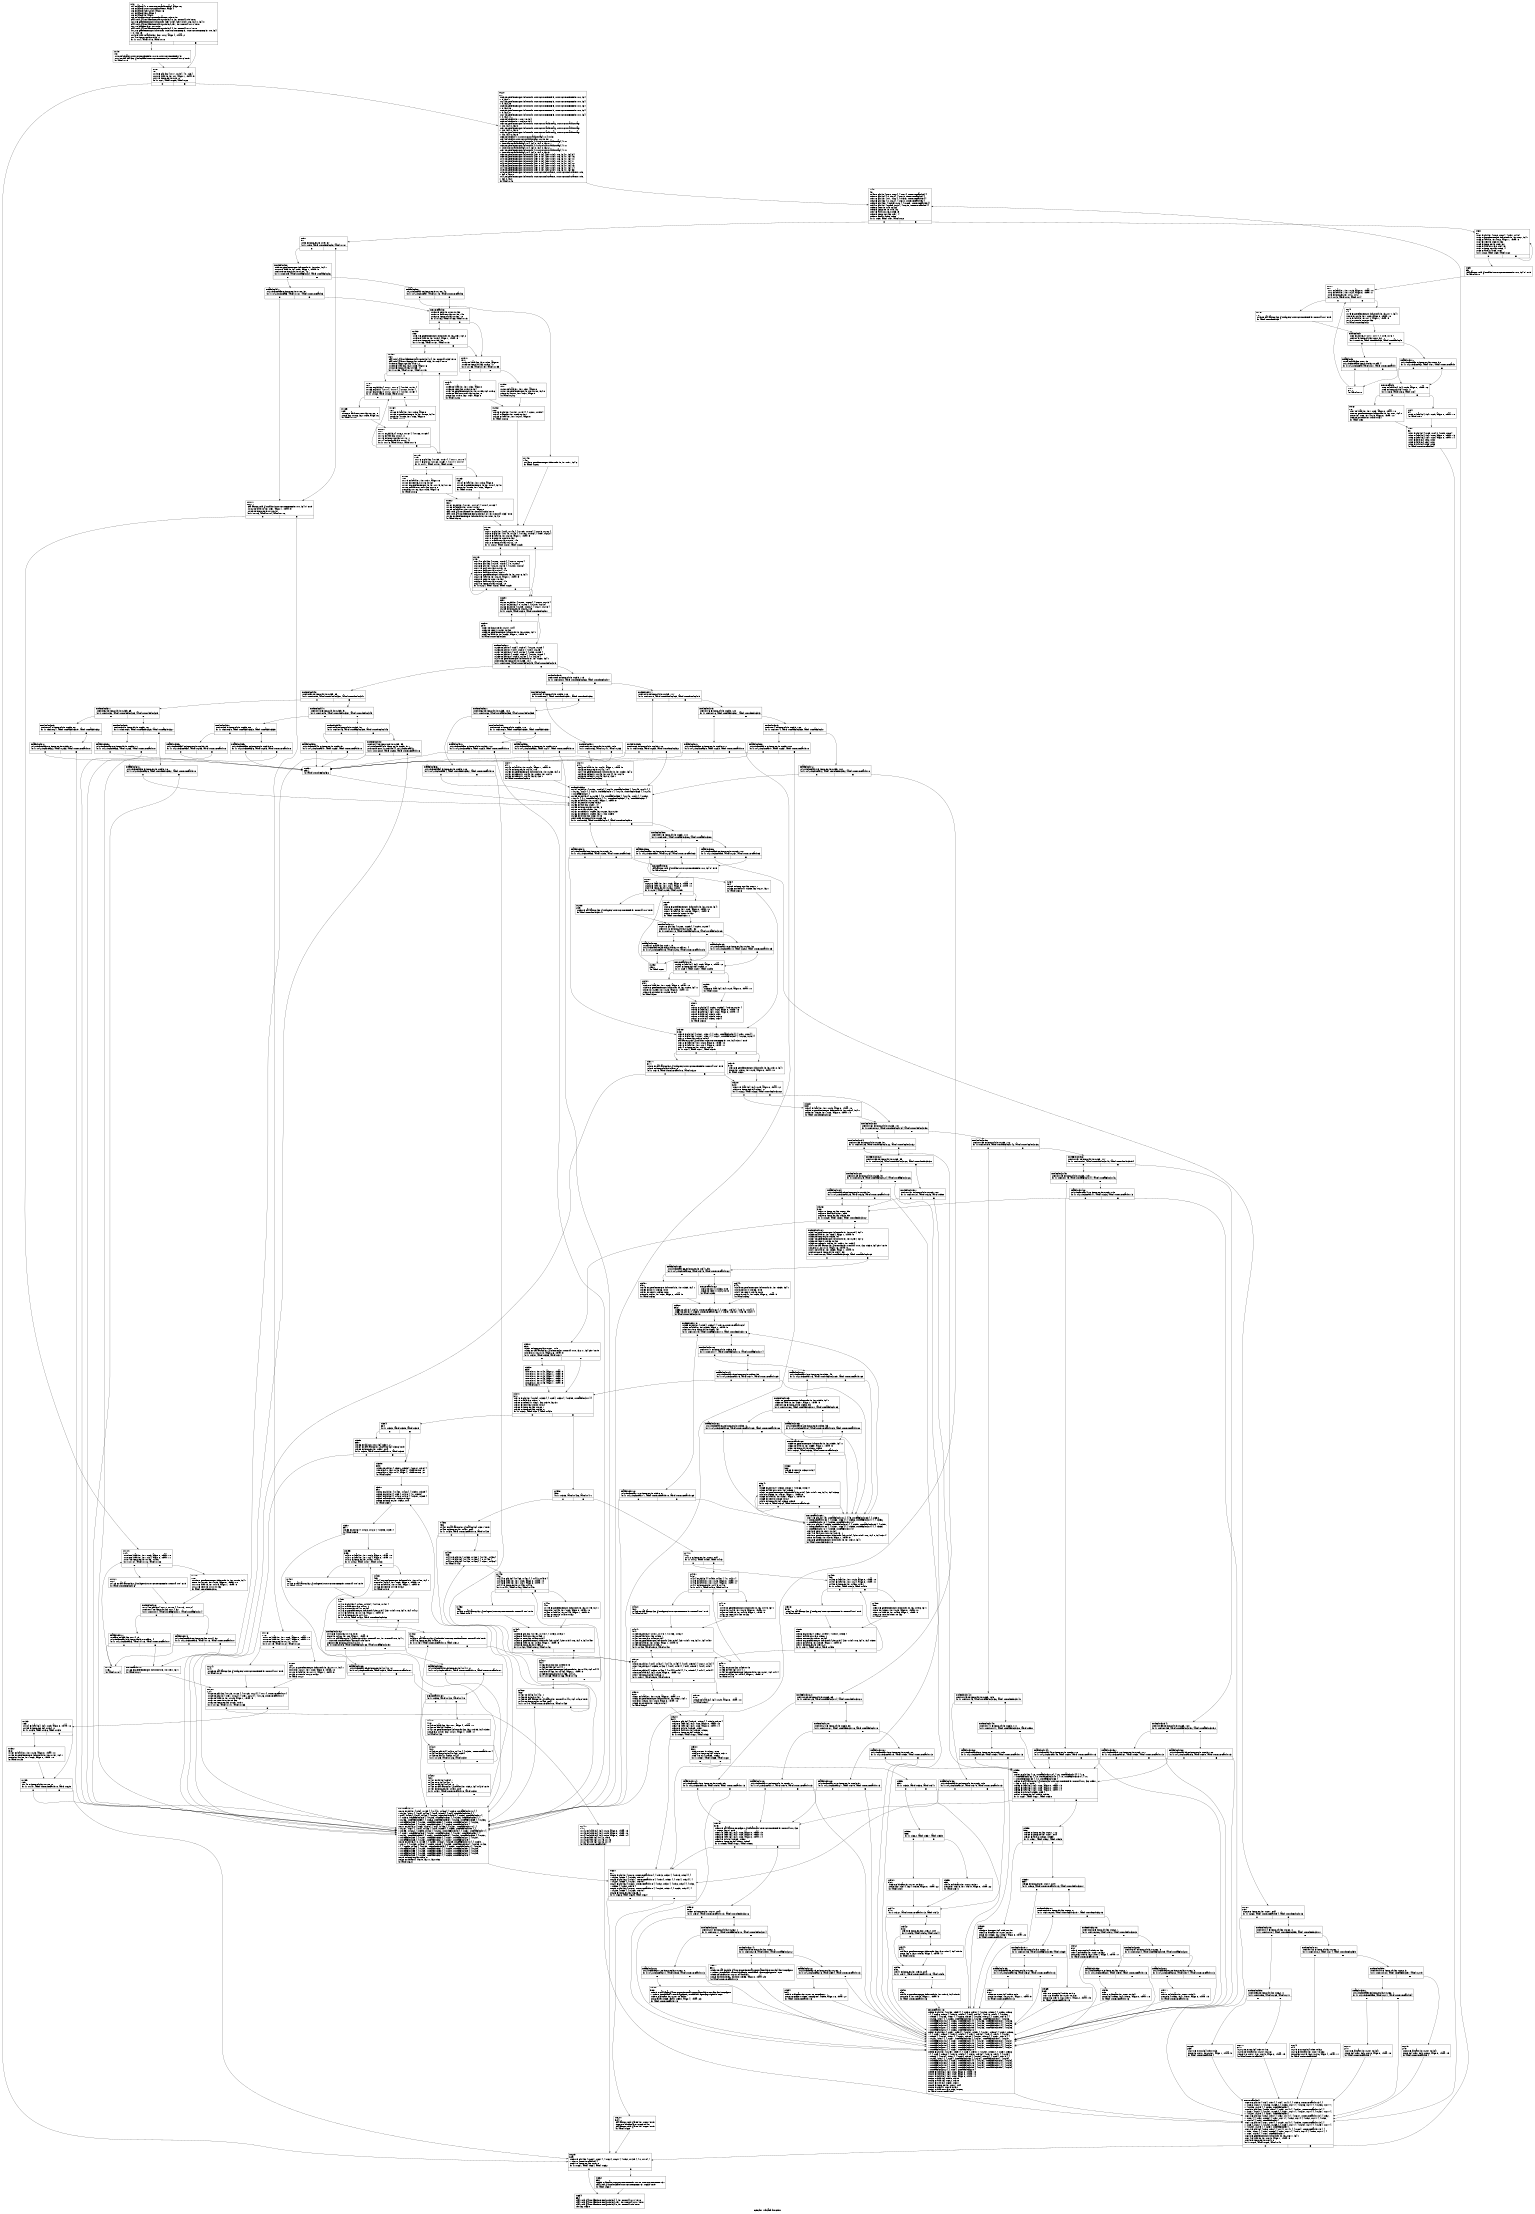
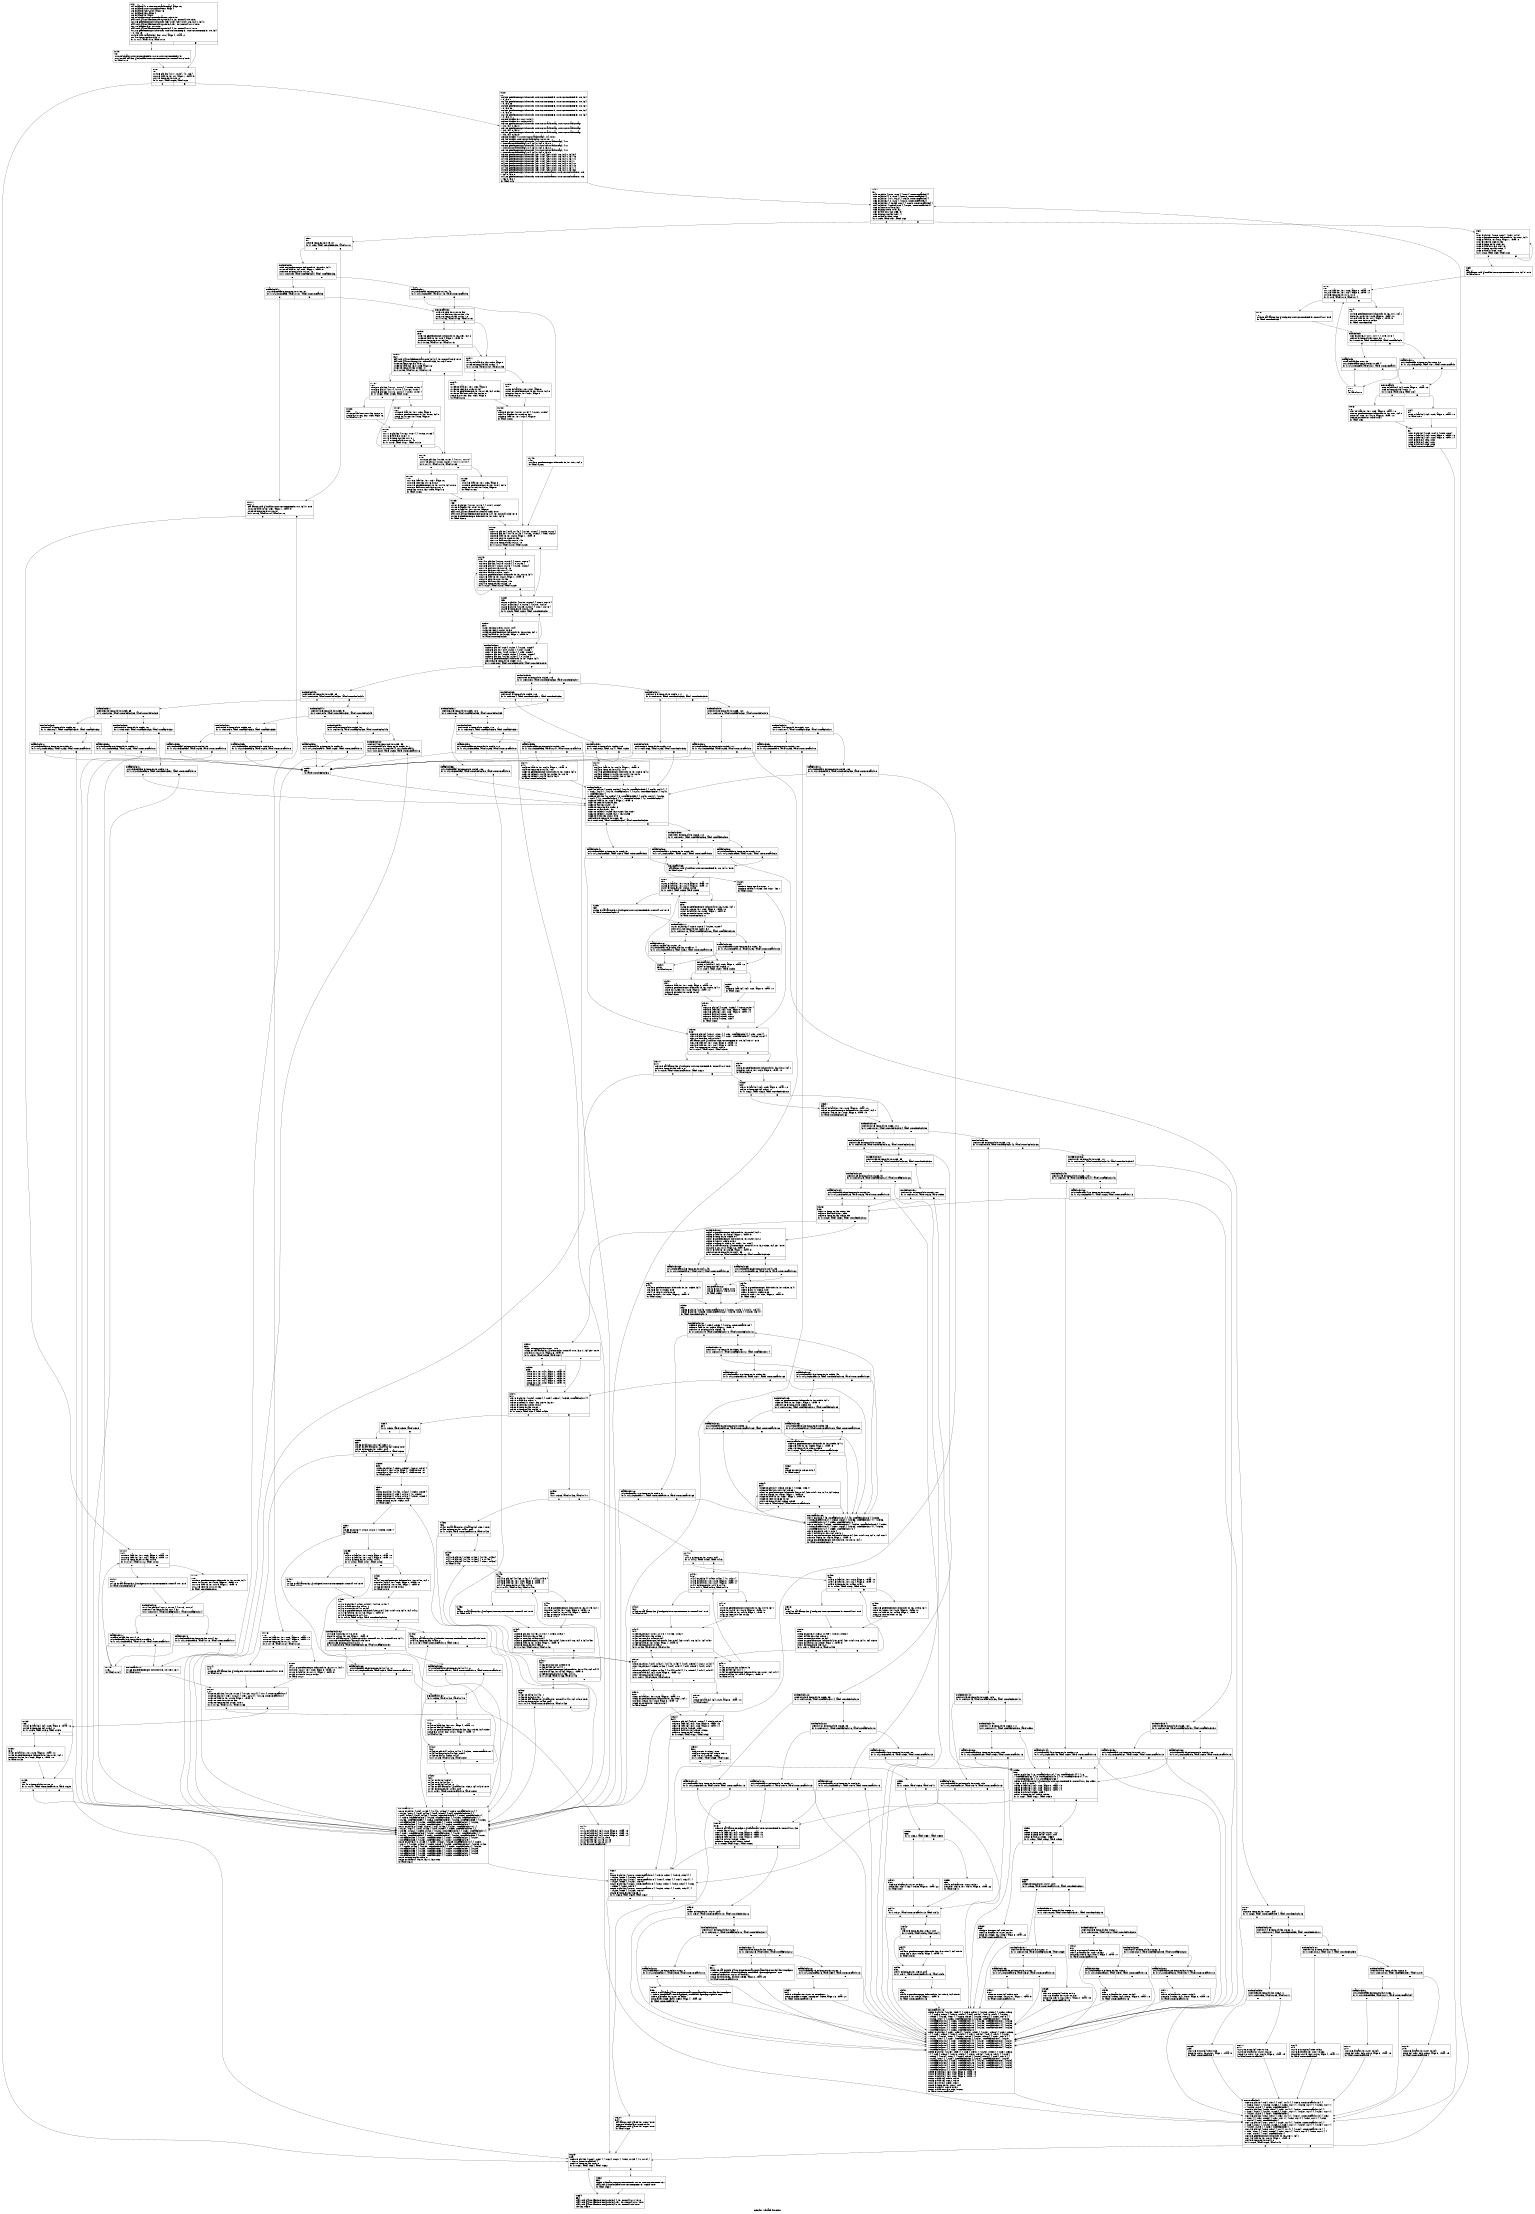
node "LeafBlock163:": added
